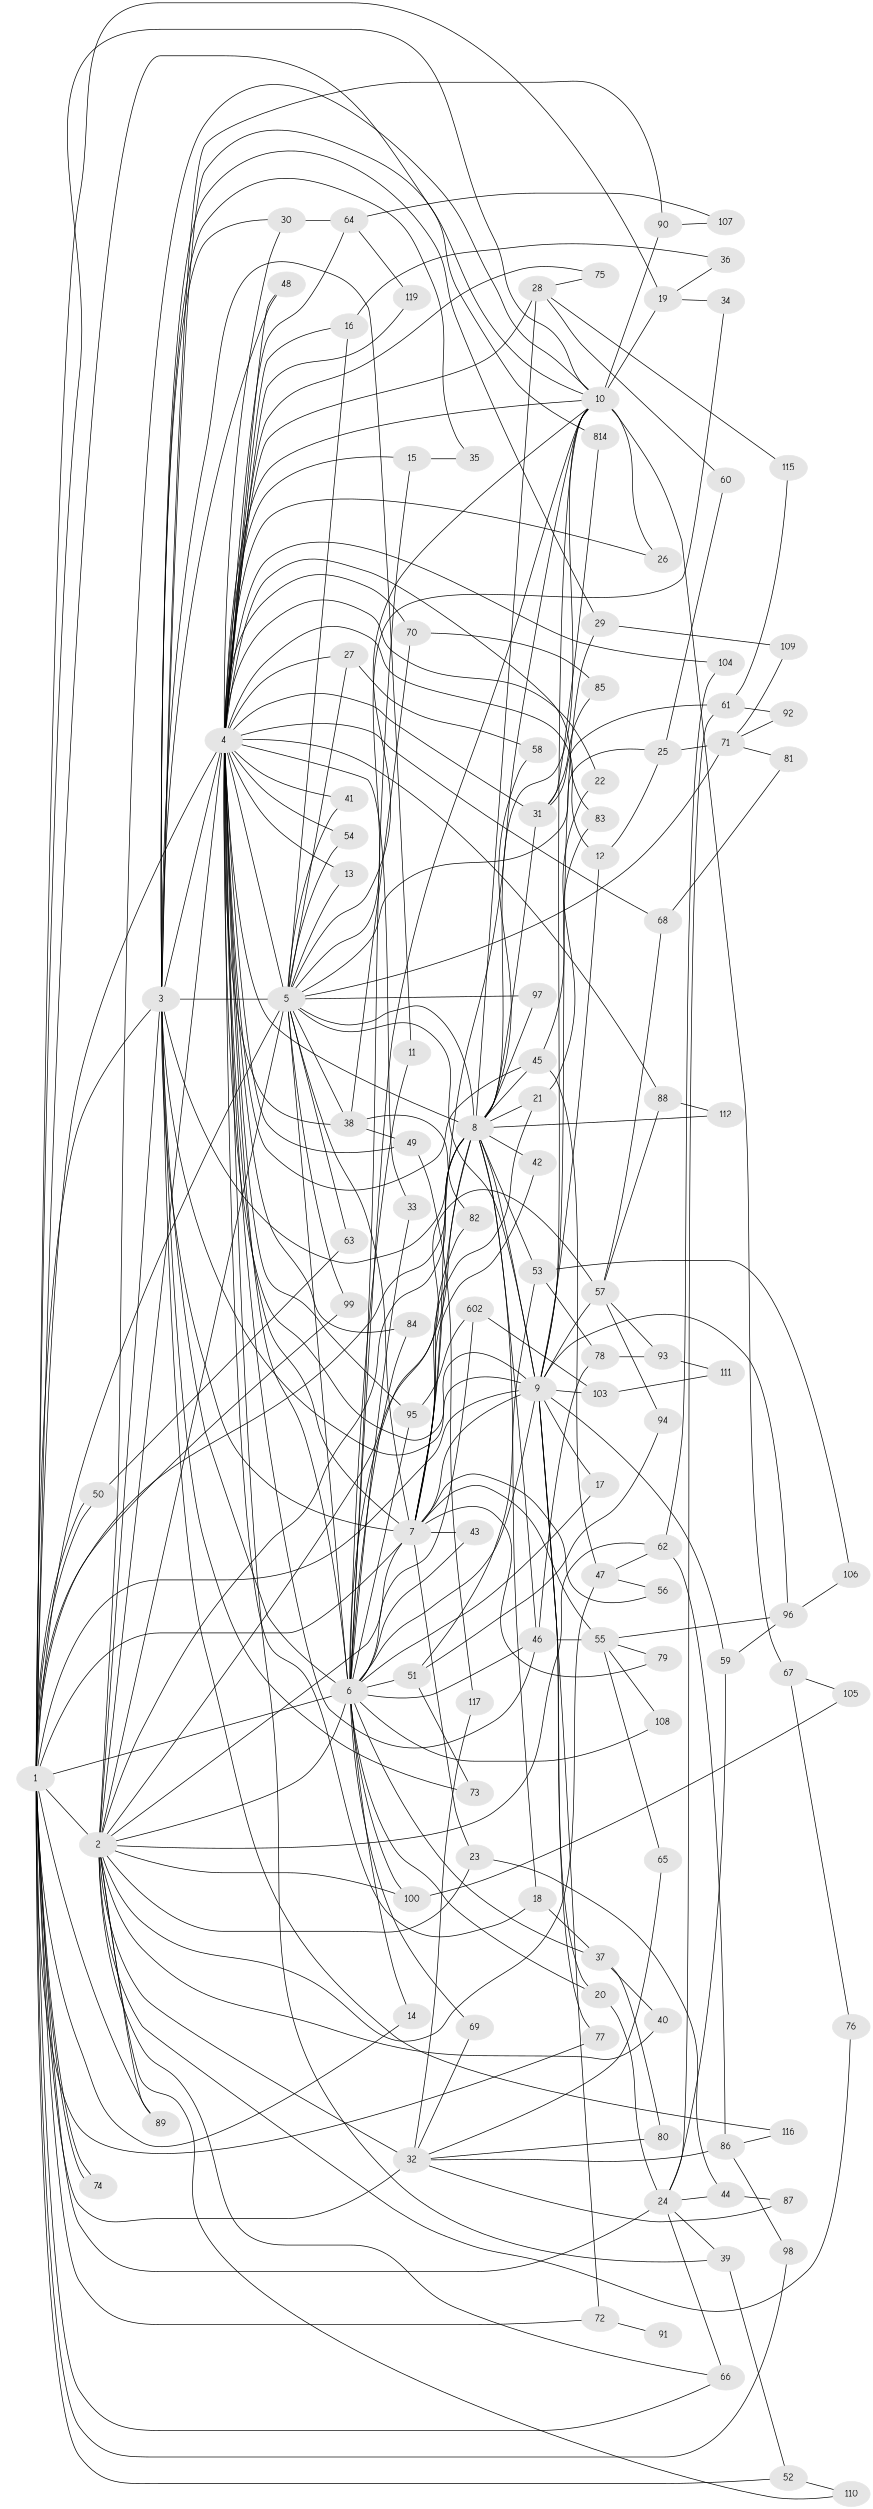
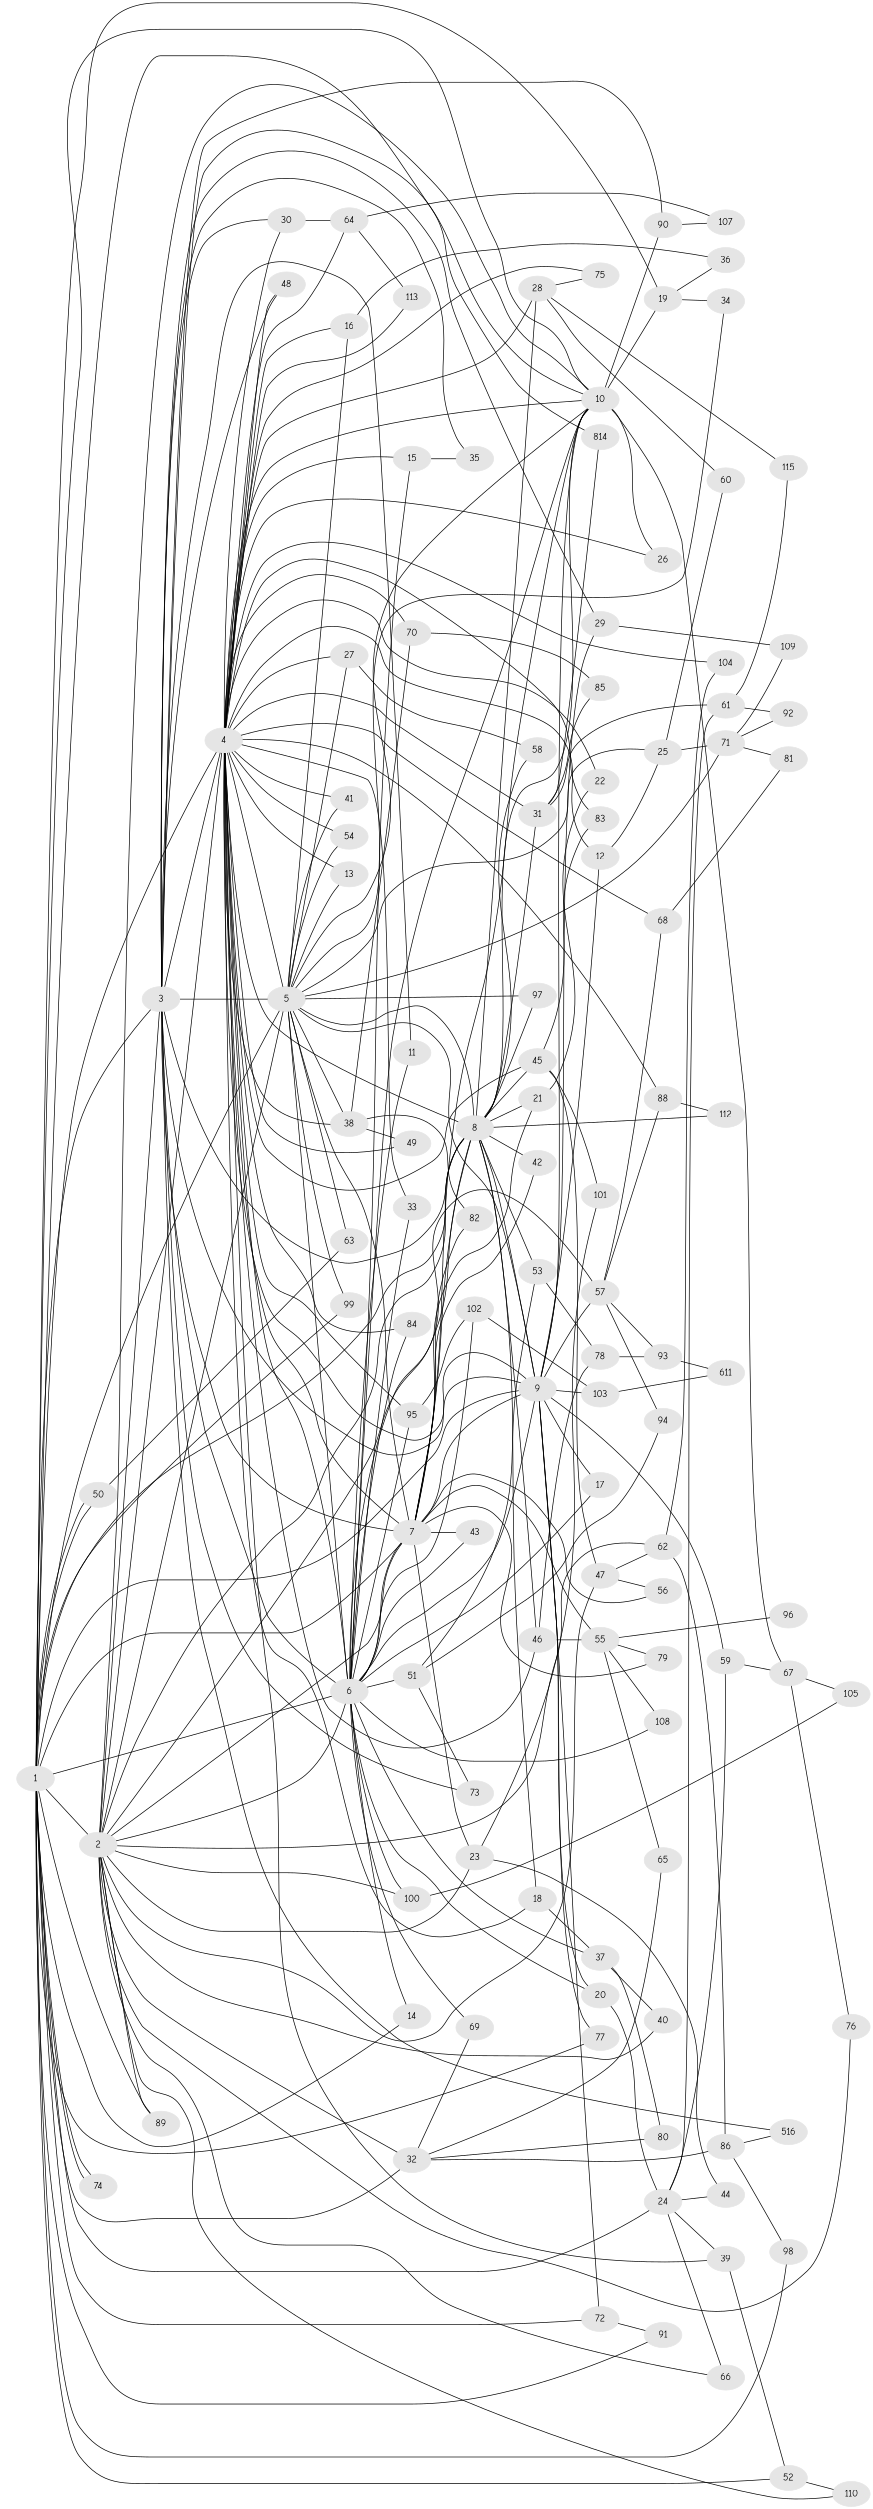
node "119": label "119" -> "113"
node "101": added
node "602": label "602" -> "102"
edge "9" -- "96": removed
node "111": label "111" -> "611"
node "106": removed
edge "96" -- "59": now "67" -- "59"
edge "46" -- "6": now "7" -- "6"
node "117": removed
node "116": label "116" -> "516"
node "87": removed
edge "1" -- "66": now "1" -- "91"
